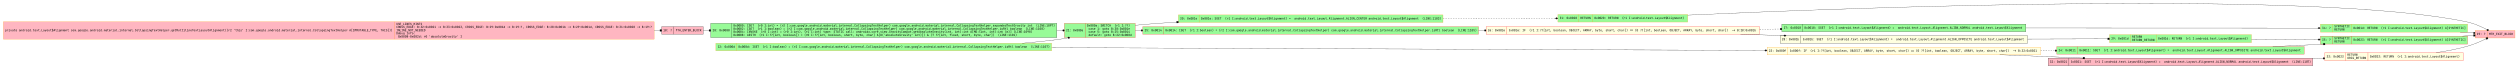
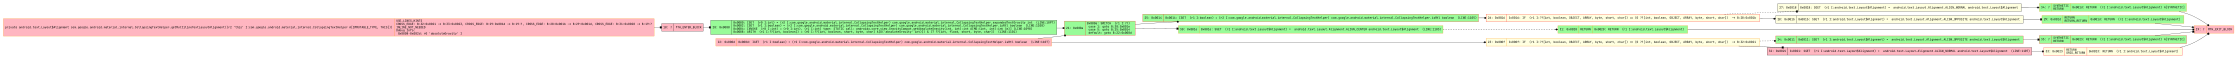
node "27: 0x0018": fillcolor palegreen -> lightyellow
edge "29: 0x001d" -> "35: ?": now "29: 0x001d" -> "19: ?"
node "22: 0x000d": fillcolor palegreen -> lightpink
